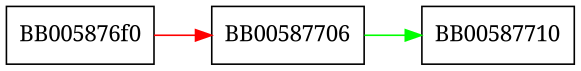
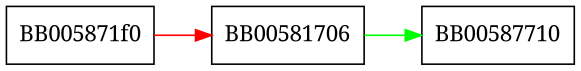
node "BB005876f0": label "BB005876f0" -> "BB005871f0"
node "BB00587706": label "BB00587706" -> "BB00581706"
